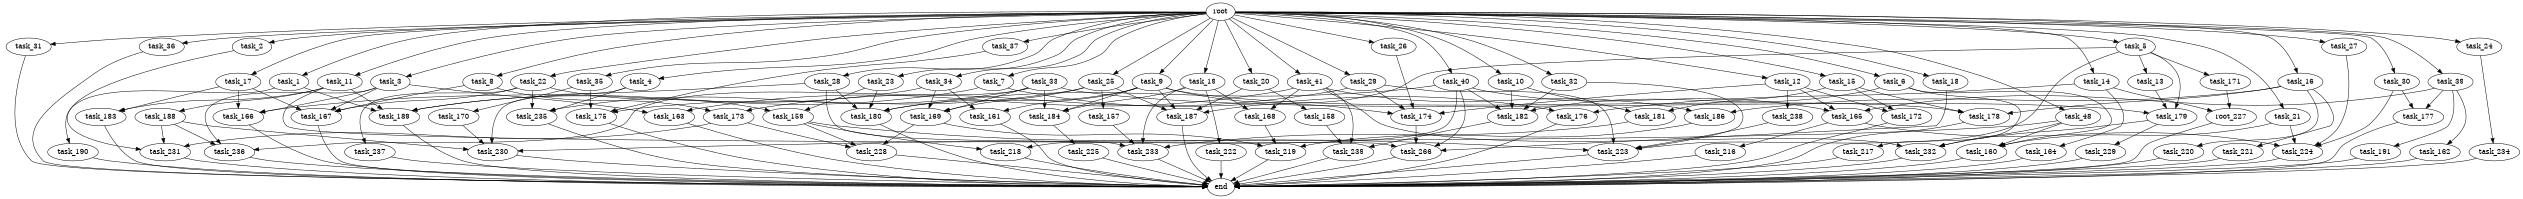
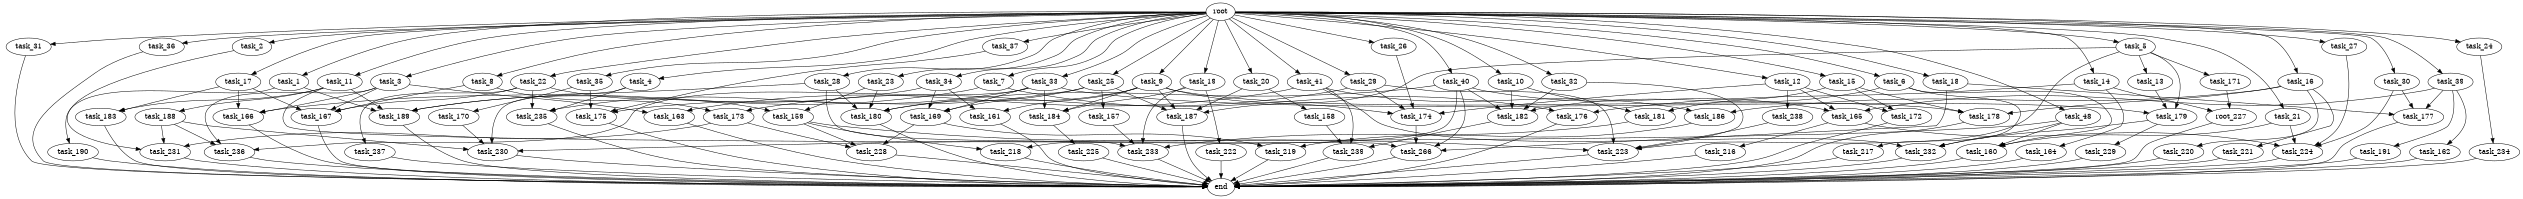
edge "root" -> "task_33": added
edge "task_18" -> "task_177": added
node "task_168": removed
